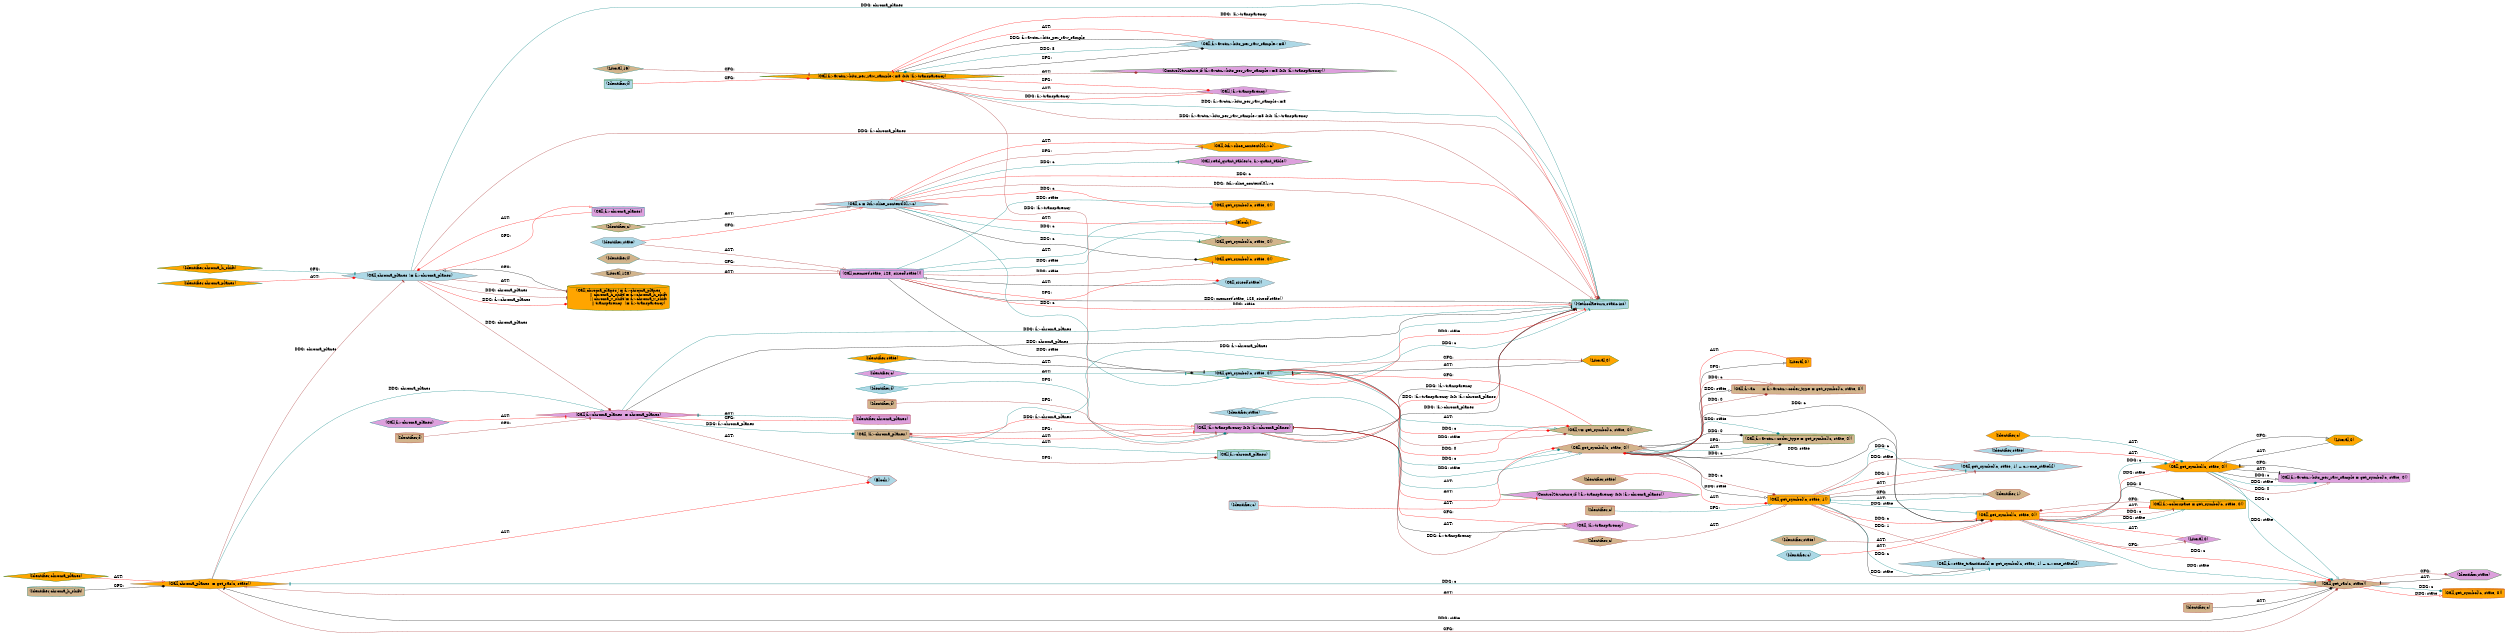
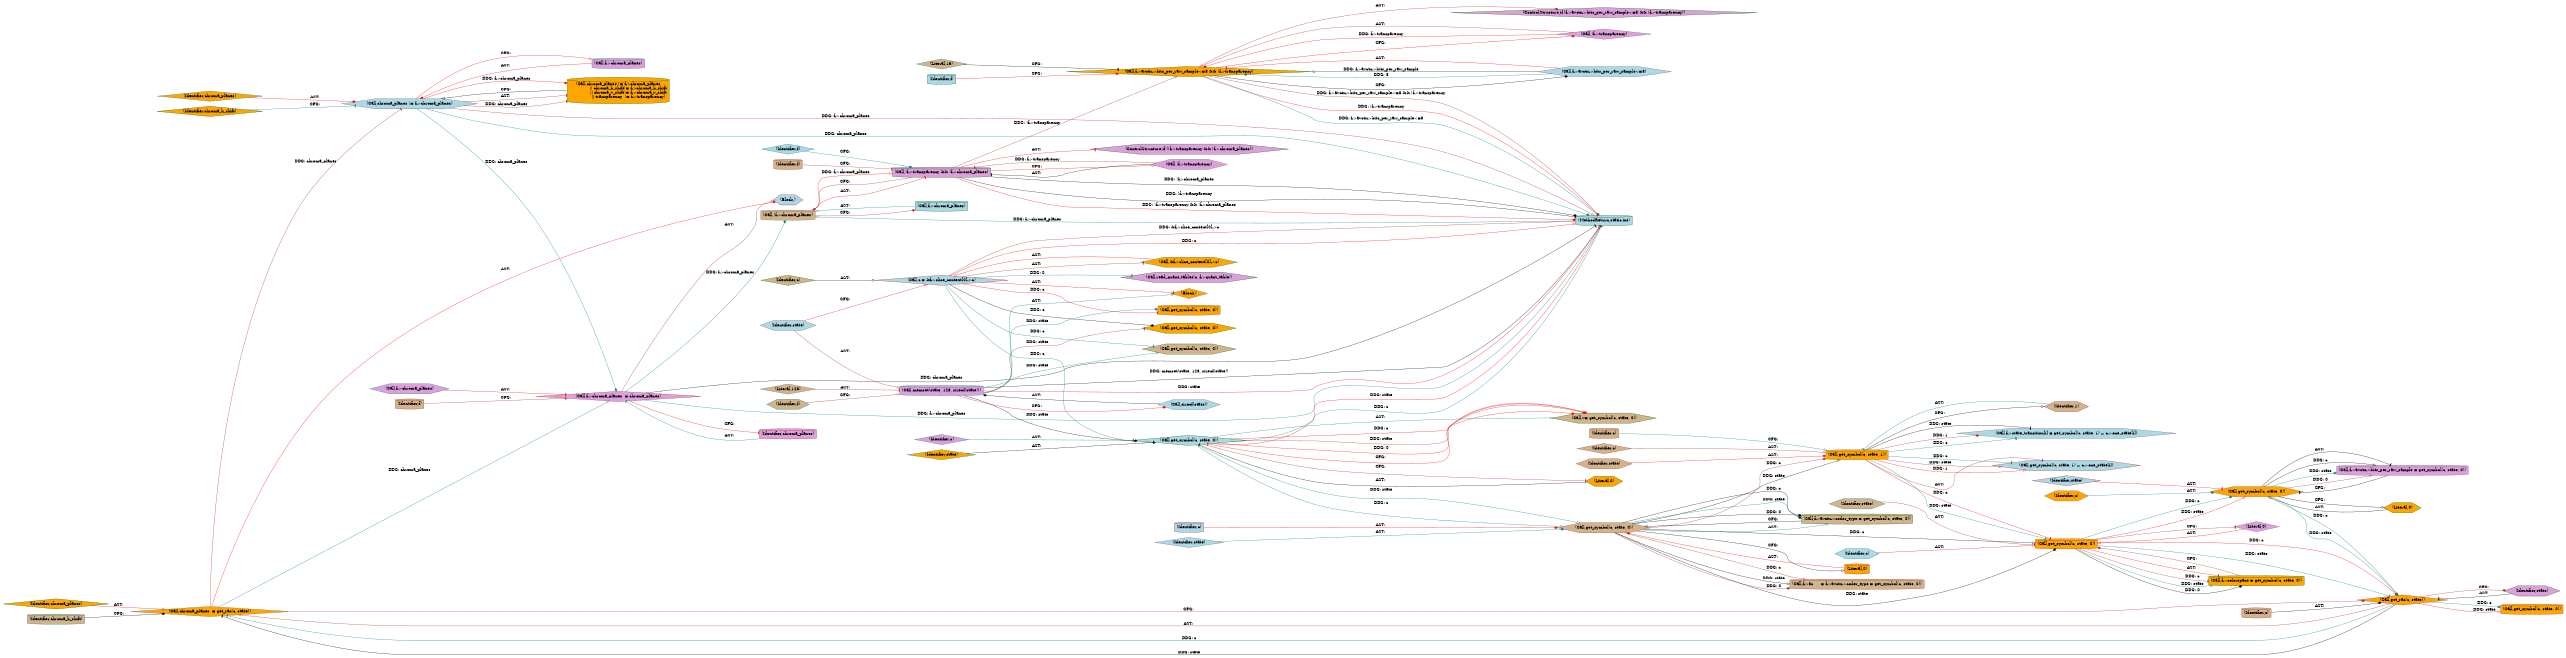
edge "(Literal,16)" -> "(Call,f->avctx->bits_per_raw_sample<=8 && !f->transparency)": color brown -> black
edge "(Call,c = &f->slice_context[0]->c)" -> "(Call,&f->slice_context[0]->c)": label "CFG: " -> "AST: "
edge "(Call,c = &f->slice_context[0]->c)" -> "(Call,read_quant_tables(c, f->quant_table))": label "DDG: c" -> "DDG: 0"
edge "(Call,f->avctx->bits_per_raw_sample<=8 && !f->transparency)" -> "(Call,!f->transparency && !f->chroma_planes)": reversed
edge "(Call,sizeof(state))" -> "(Call,memset(state, 128, sizeof(state)))": arrowhead onormal -> diamond
edge "(Call,chroma_planes != f->chroma_planes)" -> "(Call,f->chroma_planes  = chroma_planes)": color brown -> teal
edge "(Call,!f->chroma_planes)" -> "(MethodReturn,static int)": reversed
node "(Call,get_rac(c, state))": fillcolor tan -> orange
